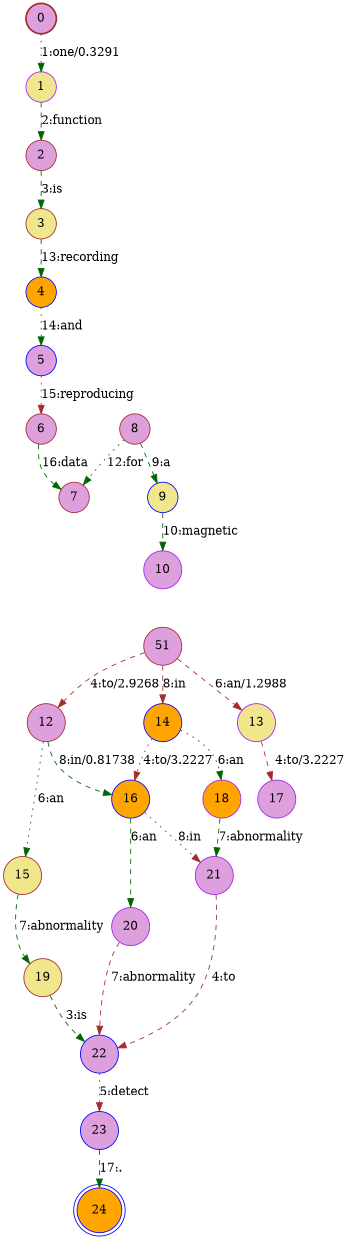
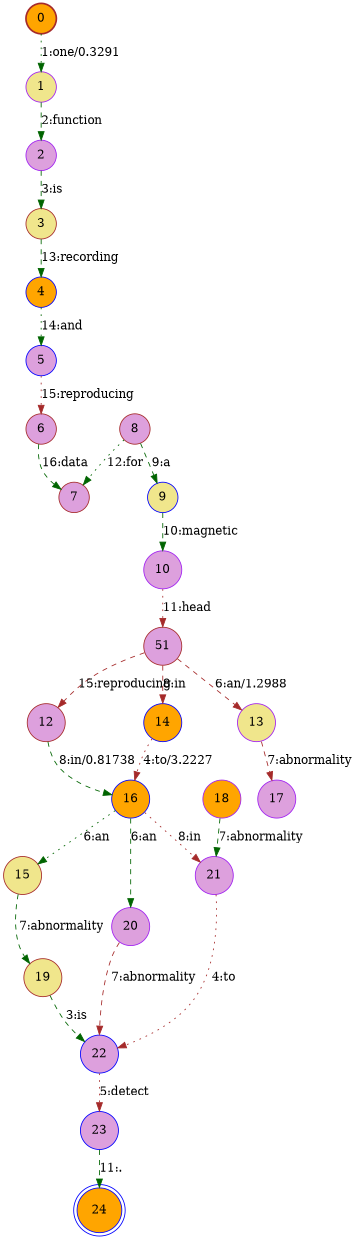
node "0": fillcolor plum -> orange
node "2": color brown -> purple
edge "10" -> "51": added, label "11:head"
edge "51" -> "12": label "4:to/2.9268" -> "15:reproducing"
edge "14" -> "18": removed, label "6:an"
edge "13" -> "17": label "4:to/3.2227" -> "7:abnormality"
edge "12" -> "15": now "16" -> "15"
edge "21" -> "22": style dashed -> dotted
edge "23" -> "24": label "17:." -> "11:."
